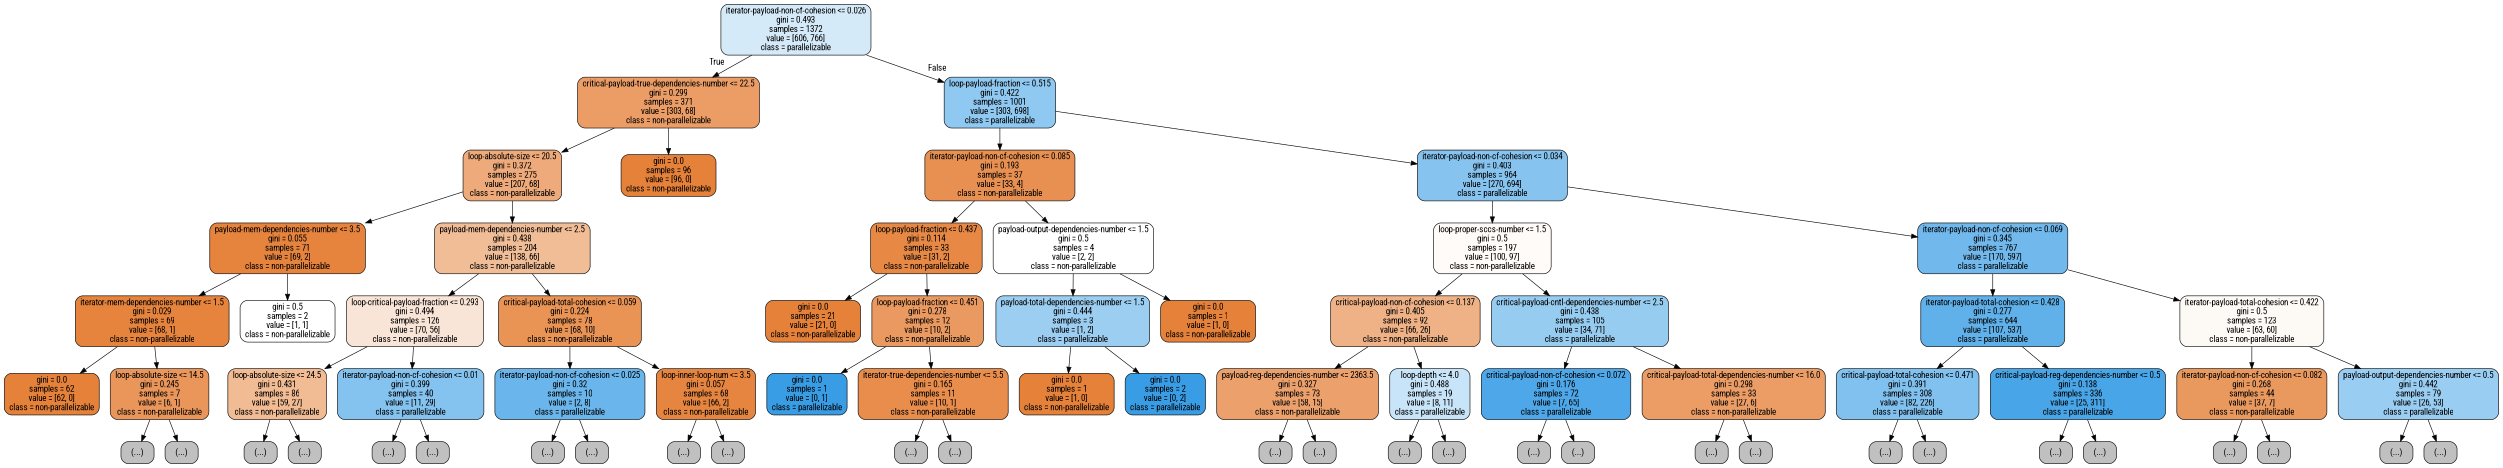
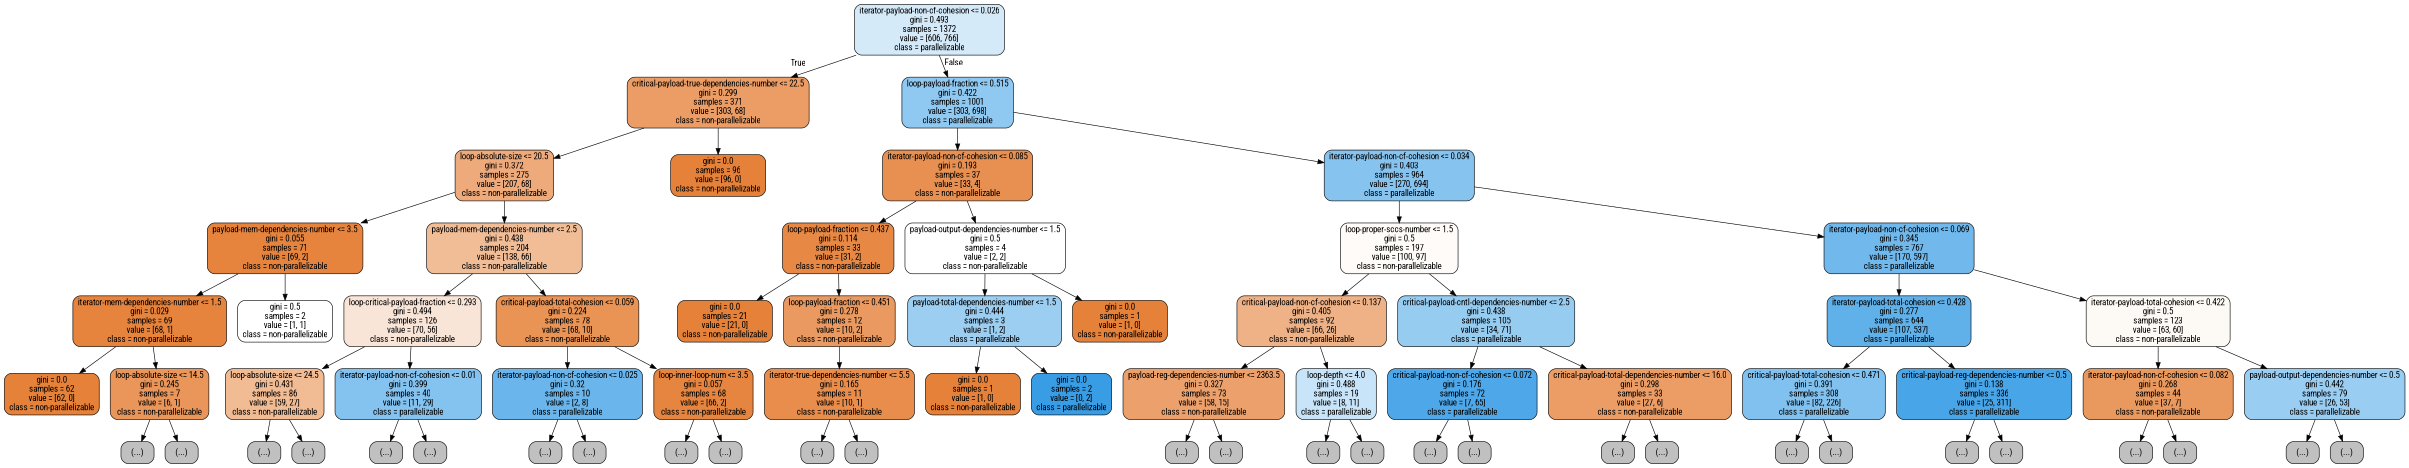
node "gini = 0.0 samples = 1 value = [0, 1] class = parallelizable": removed
